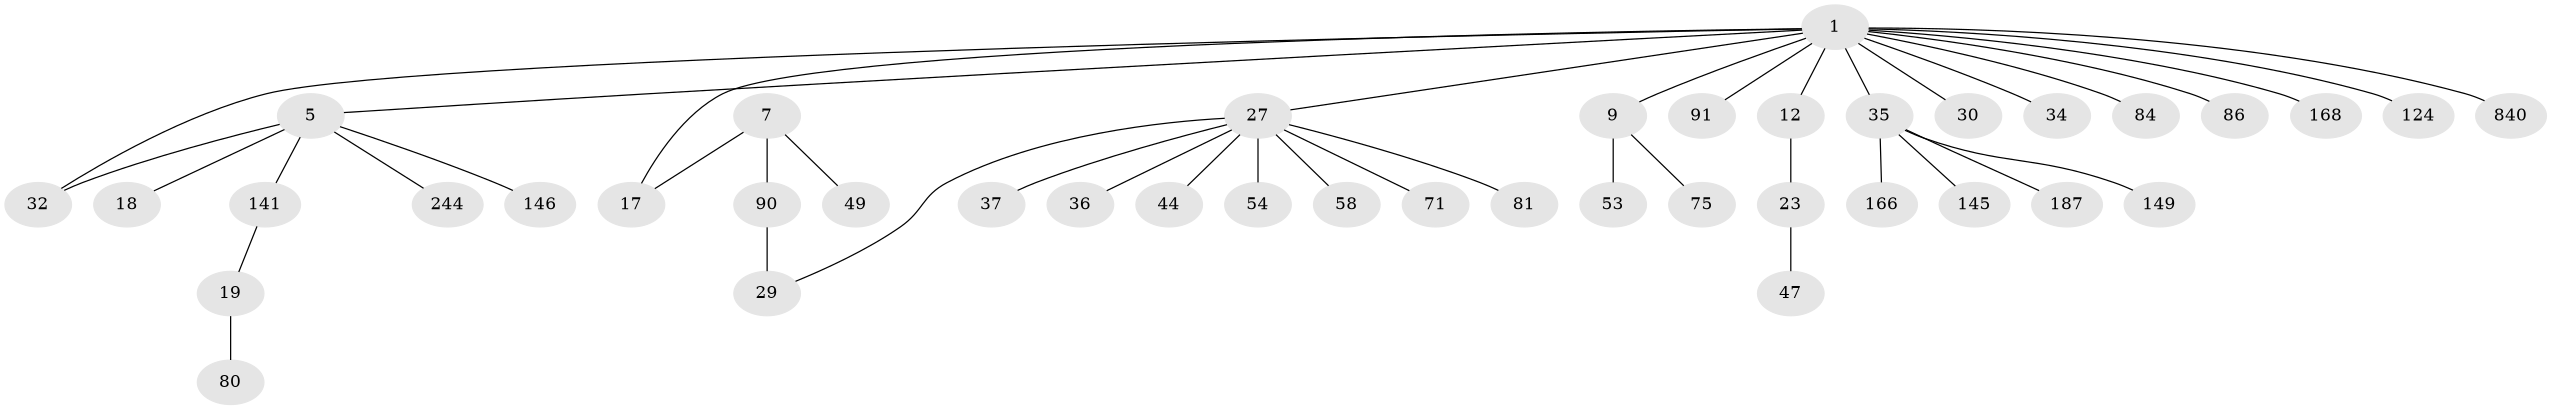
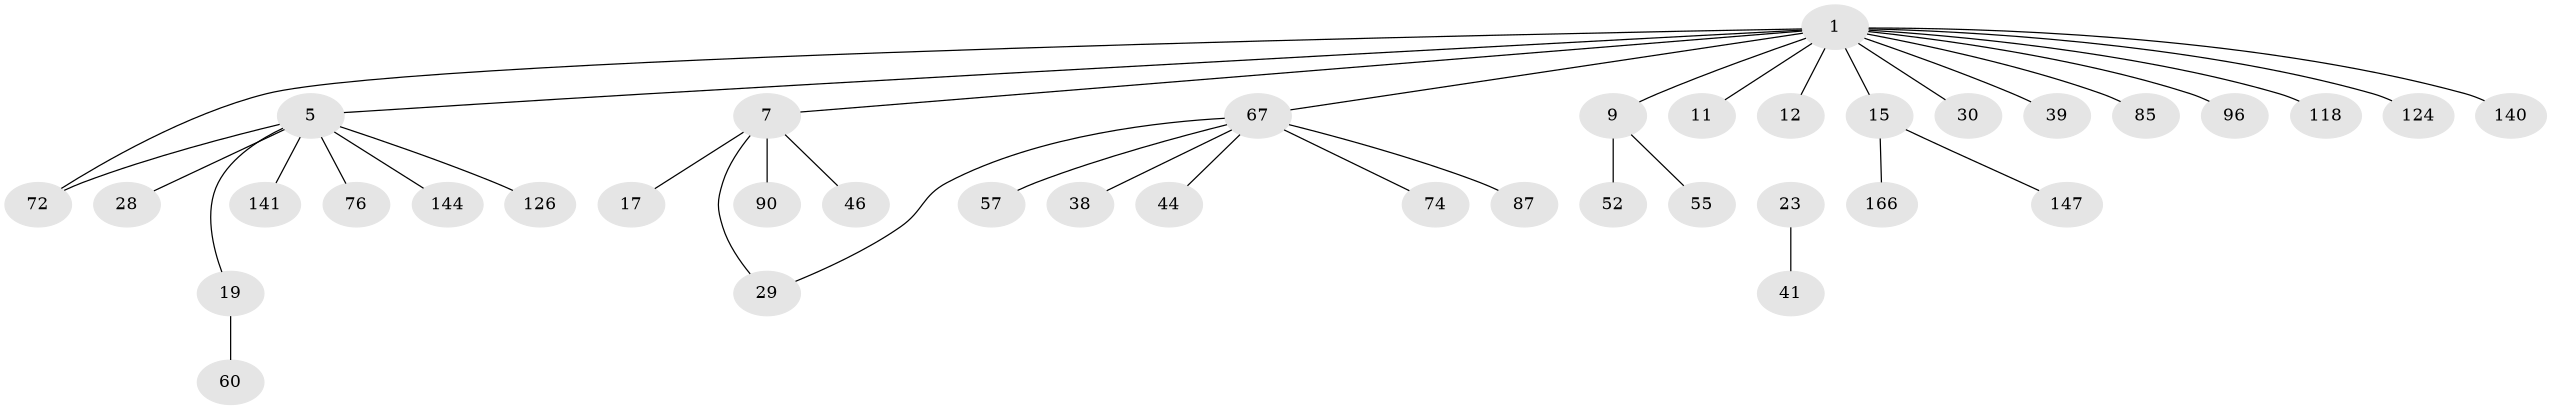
edge "1" -- "17": now "1" -- "7"
node "27": label "27" -> "67"
node "91": label "91" -> "11"
node "35": label "35" -> "15"
node "34": label "34" -> "39"
node "84": label "84" -> "85"
node "86": label "86" -> "96"
node "168": label "168" -> "118"
node "840": label "840" -> "140"
edge "12" -- "23": removed
node "32": label "32" -> "72"
node "18": label "18" -> "28"
node "76": added
node "244": label "244" -> "144"
node "146": label "146" -> "126"
node "49": label "49" -> "46"
node "37": label "37" -> "57"
node "36": label "36" -> "38"
node "54": removed
node "58": removed
node "71": label "71" -> "74"
node "81": label "81" -> "87"
node "53": label "53" -> "52"
node "75": label "75" -> "55"
node "145": removed
node "187": label "187" -> "147"
node "149": removed
edge "141" -- "19": now "5" -- "19"
edge "90" -- "29": now "7" -- "29"
node "47": label "47" -> "41"
node "80": label "80" -> "60"
